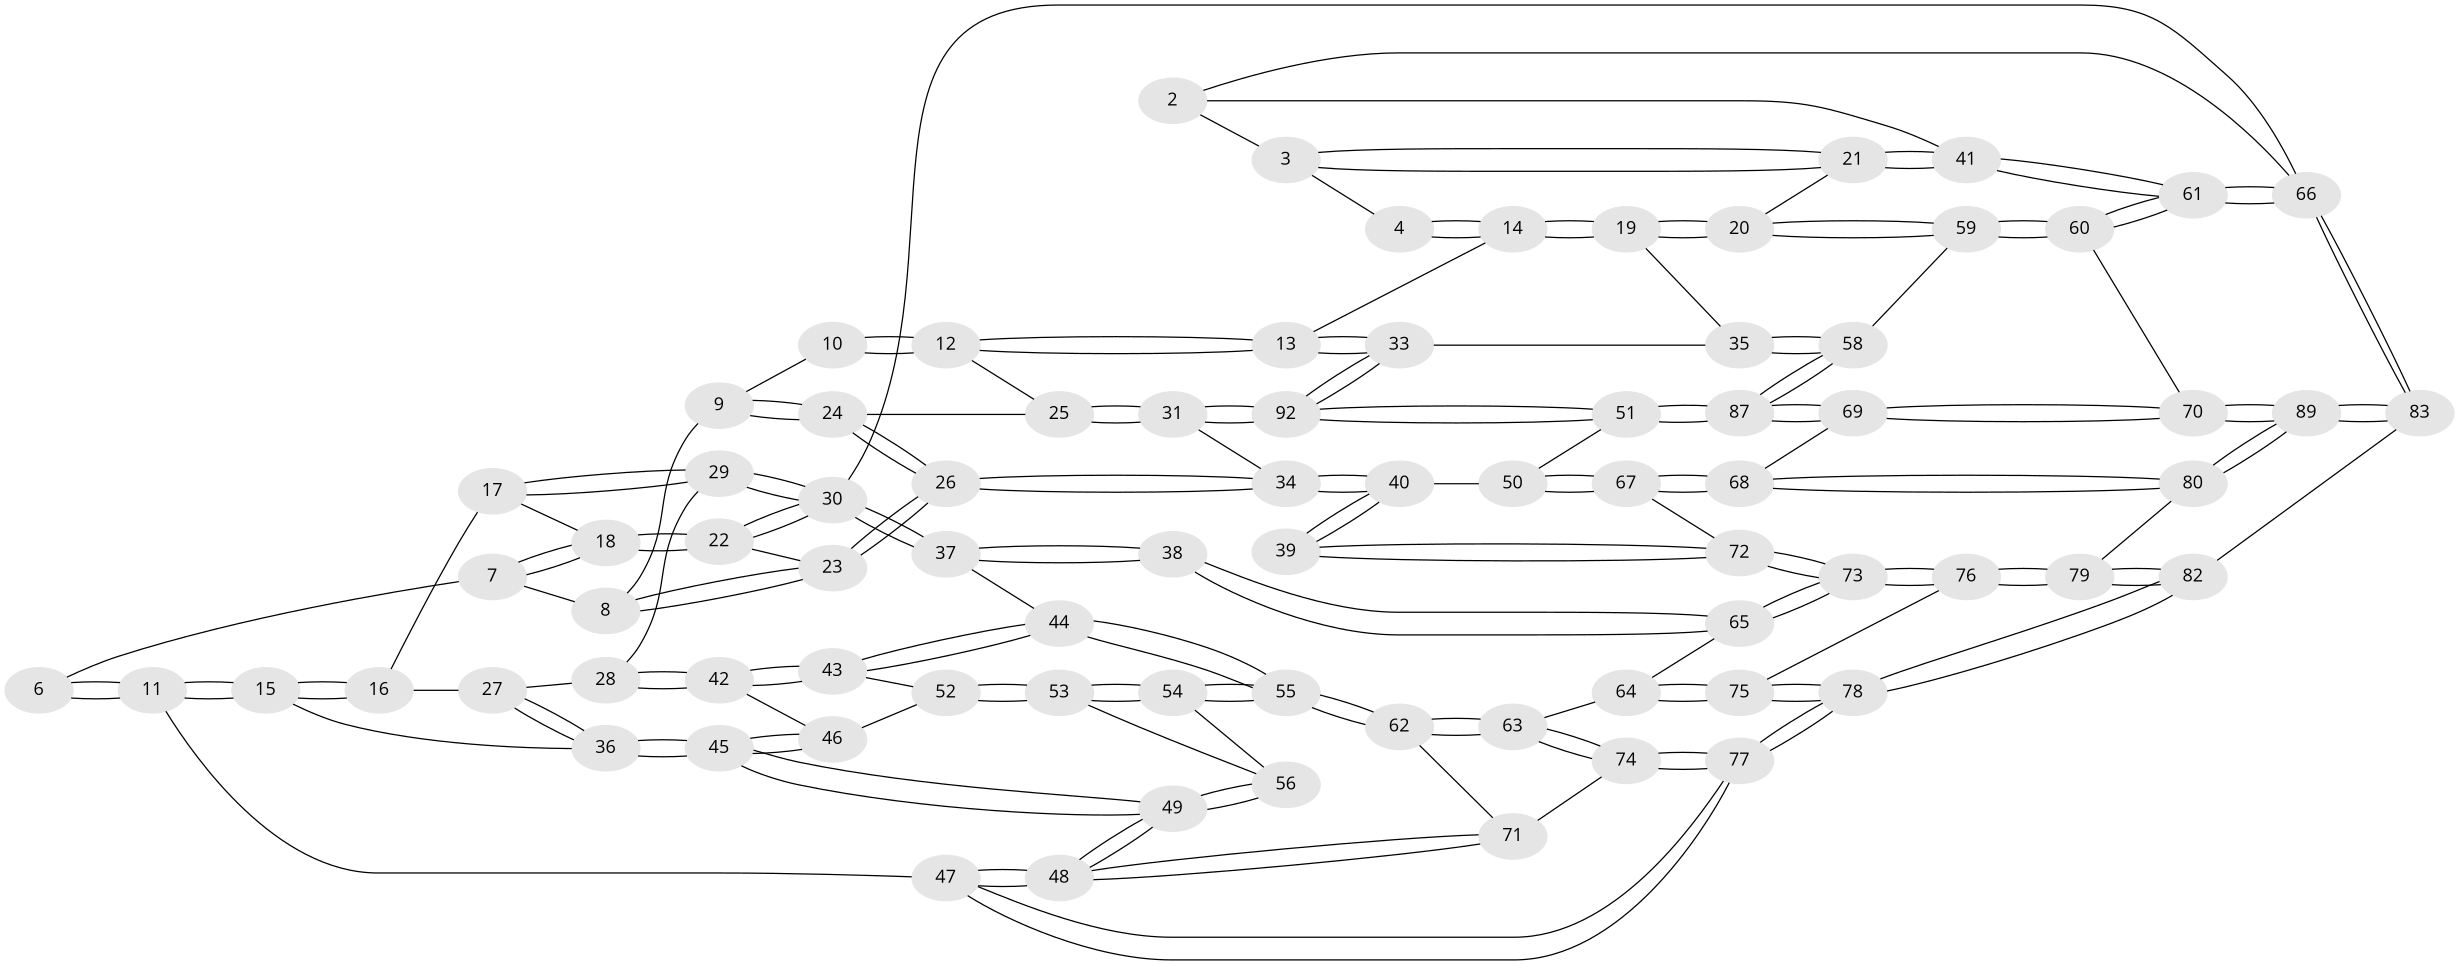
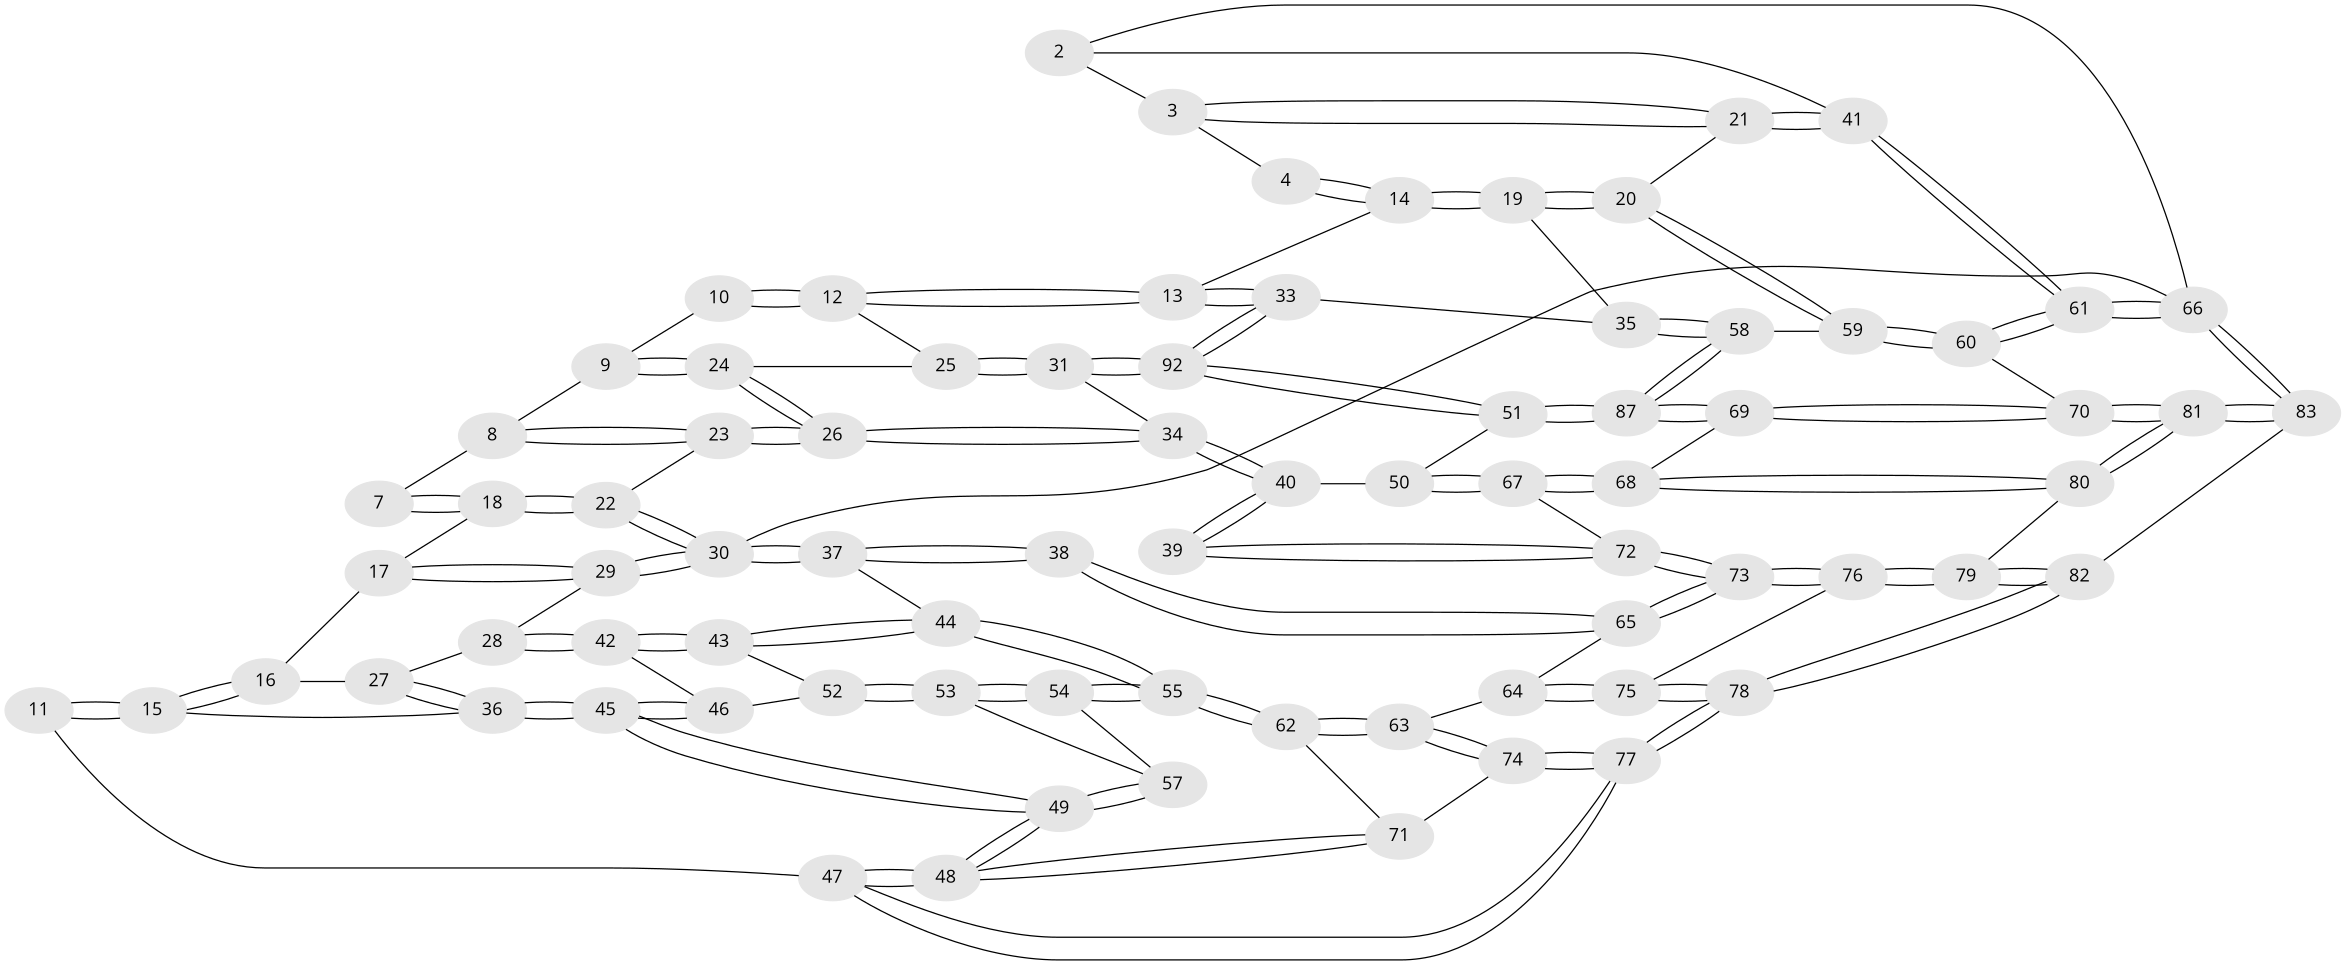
node "89": label "89" -> "81"
node "6": removed
node "56": label "56" -> "57"
